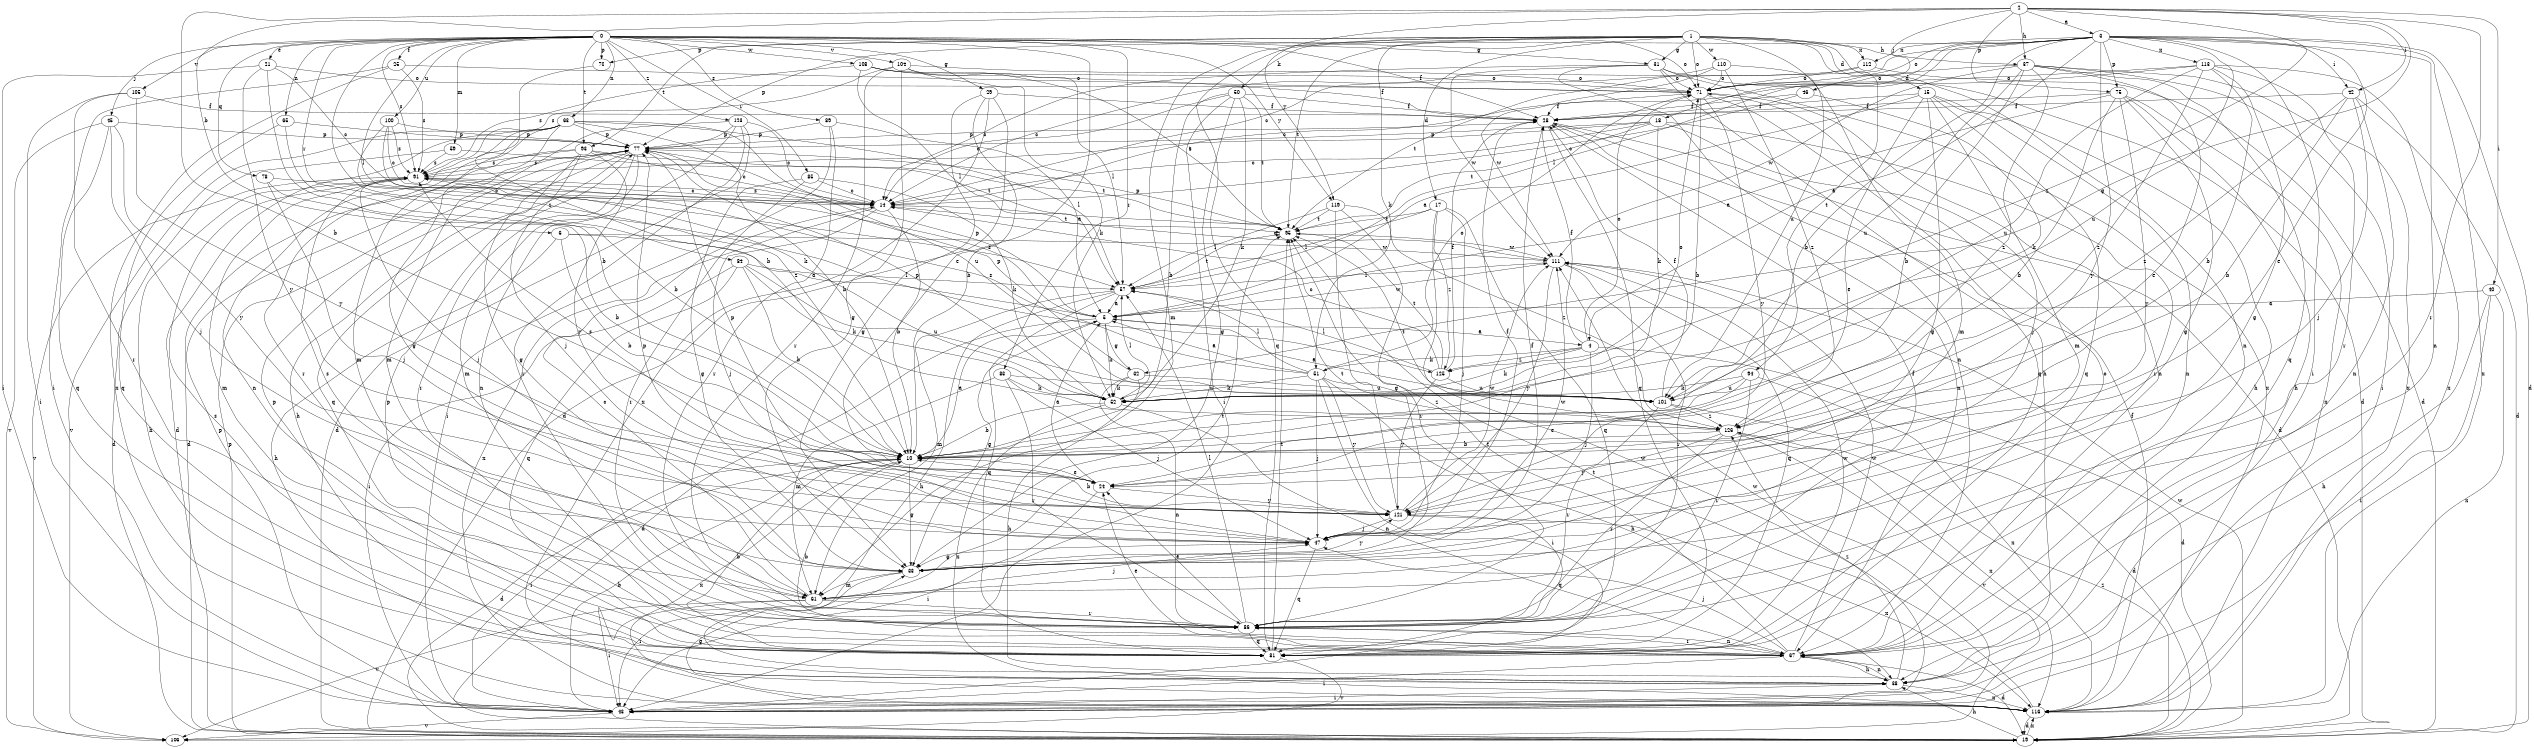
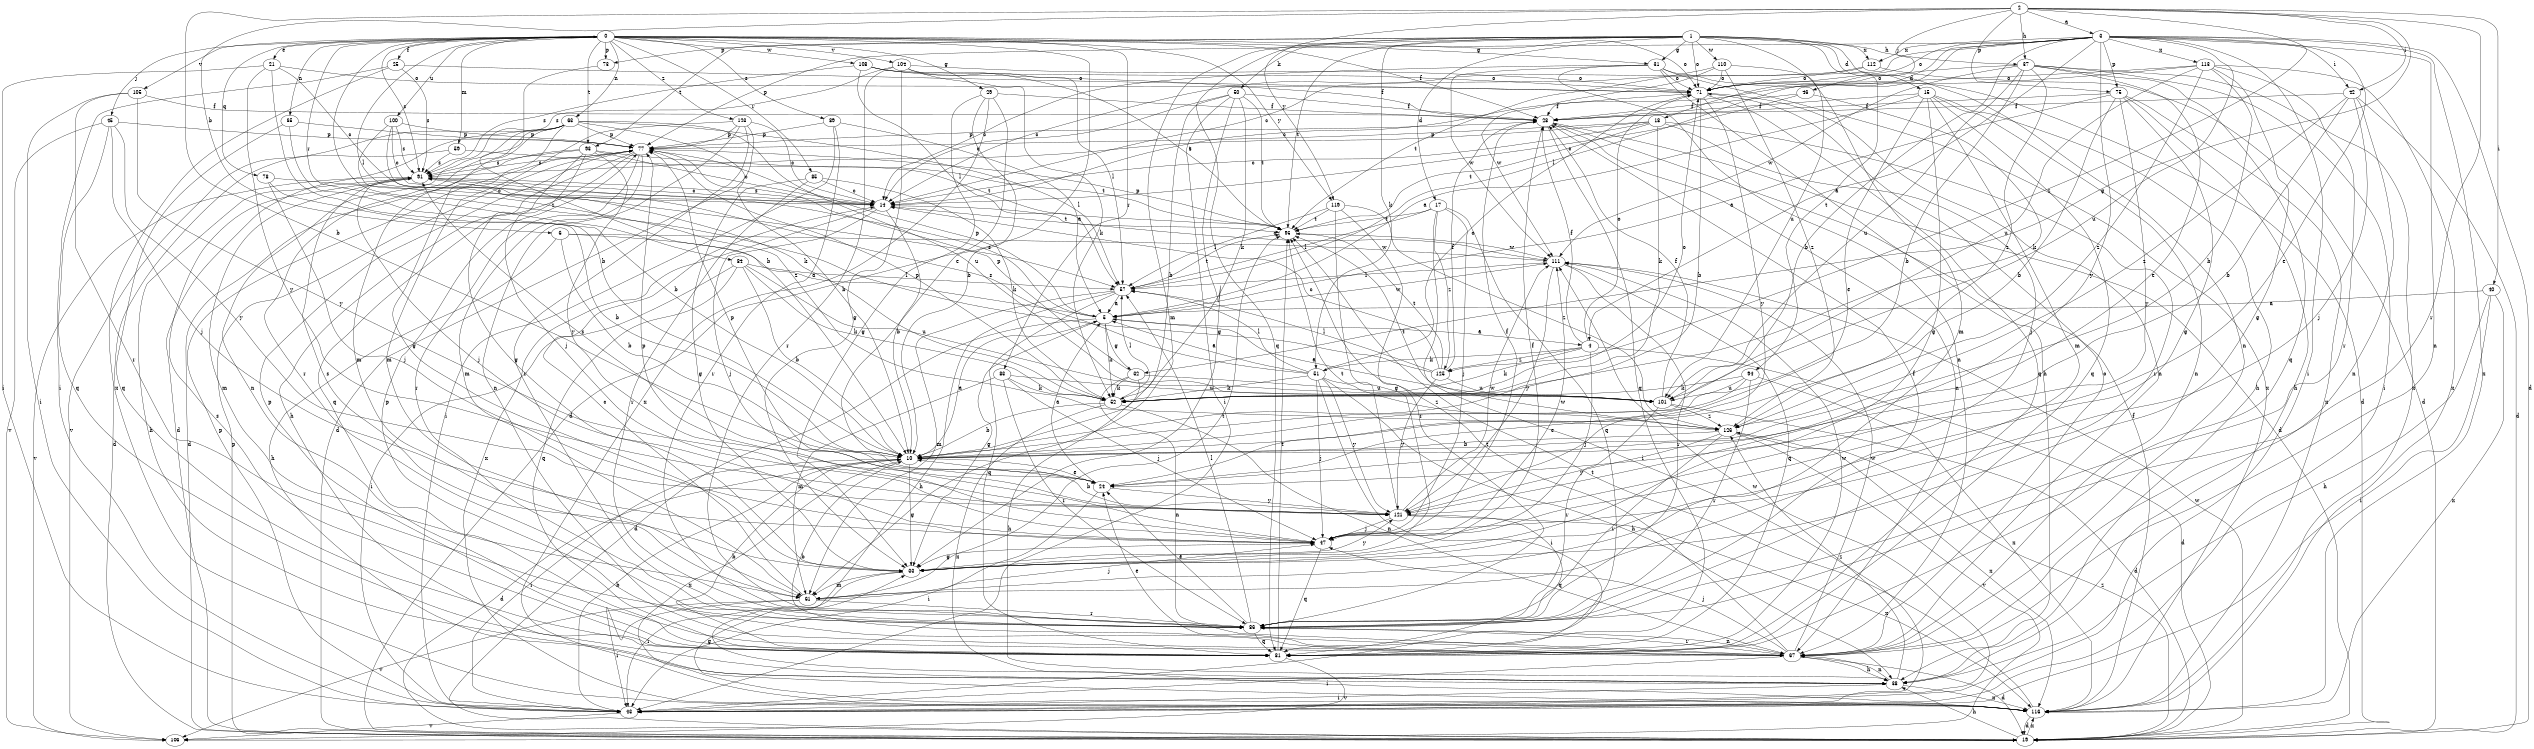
node "70": label "70" -> "73"
edge "0" -> "125": reversed
edge "17" -> "43": label "w" -> "i"
